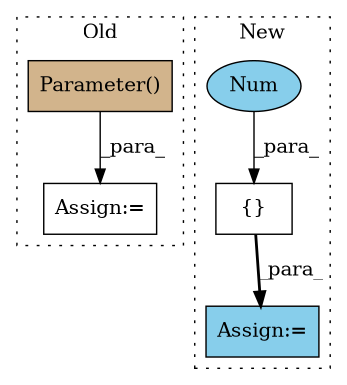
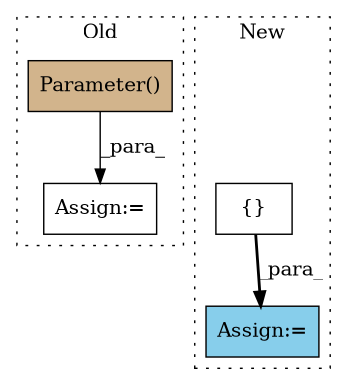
node "Num": removed
